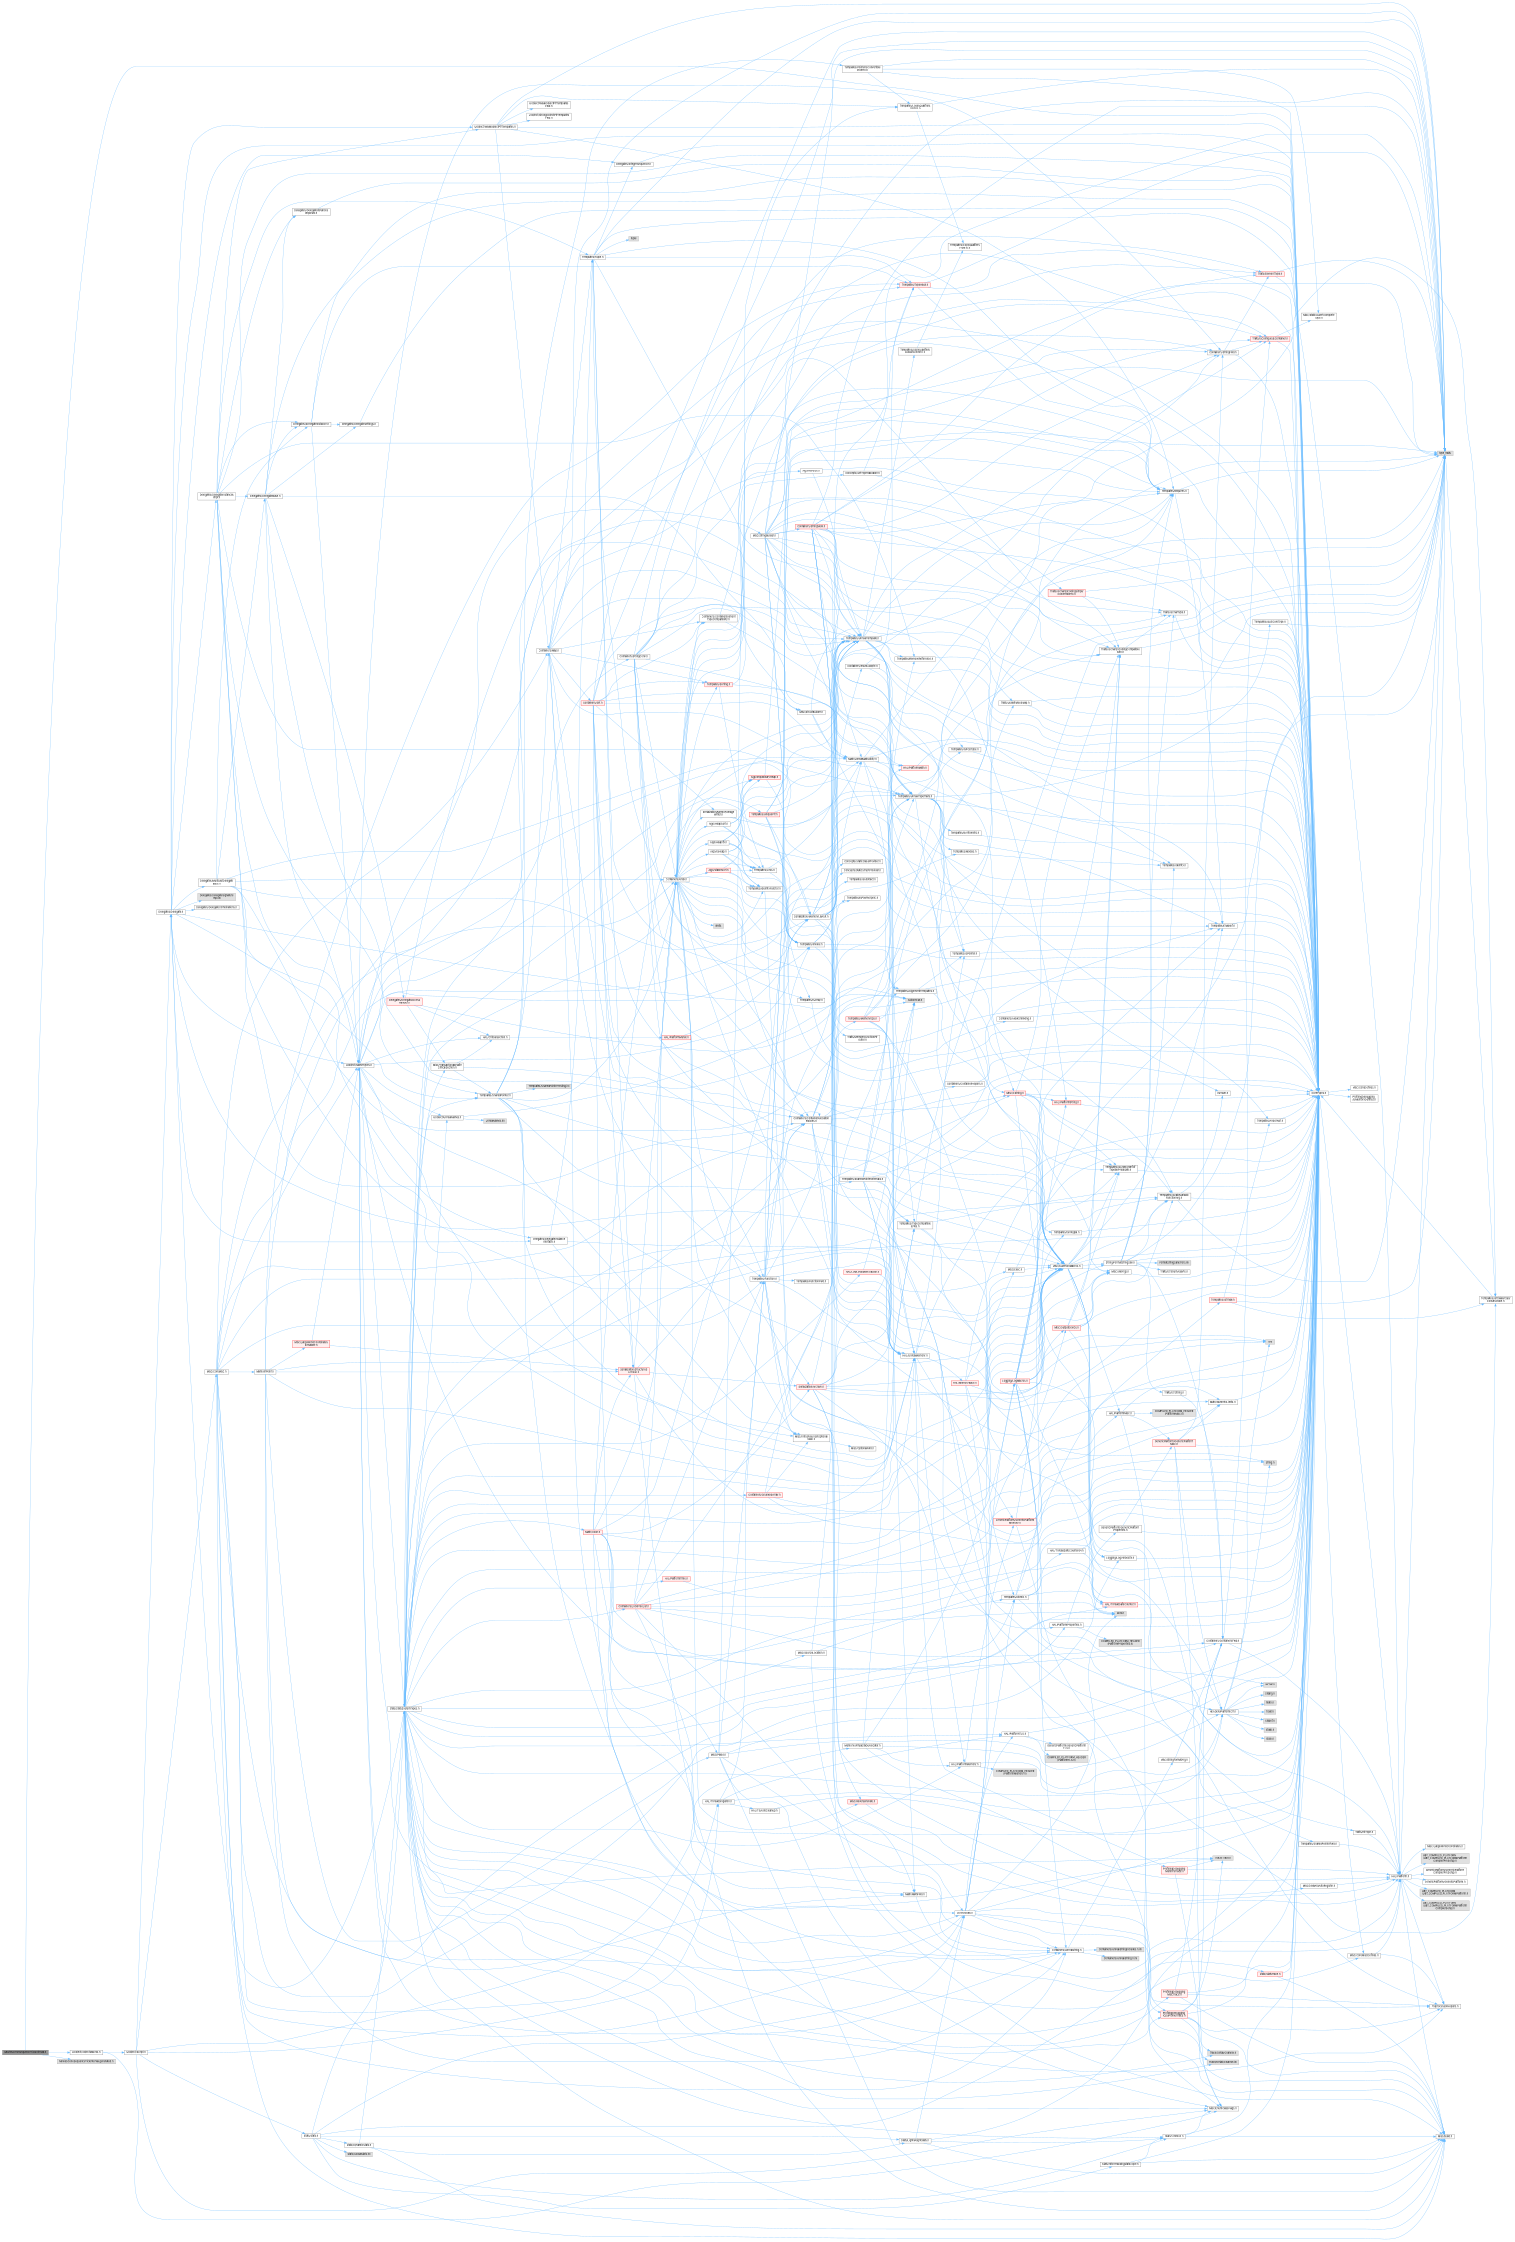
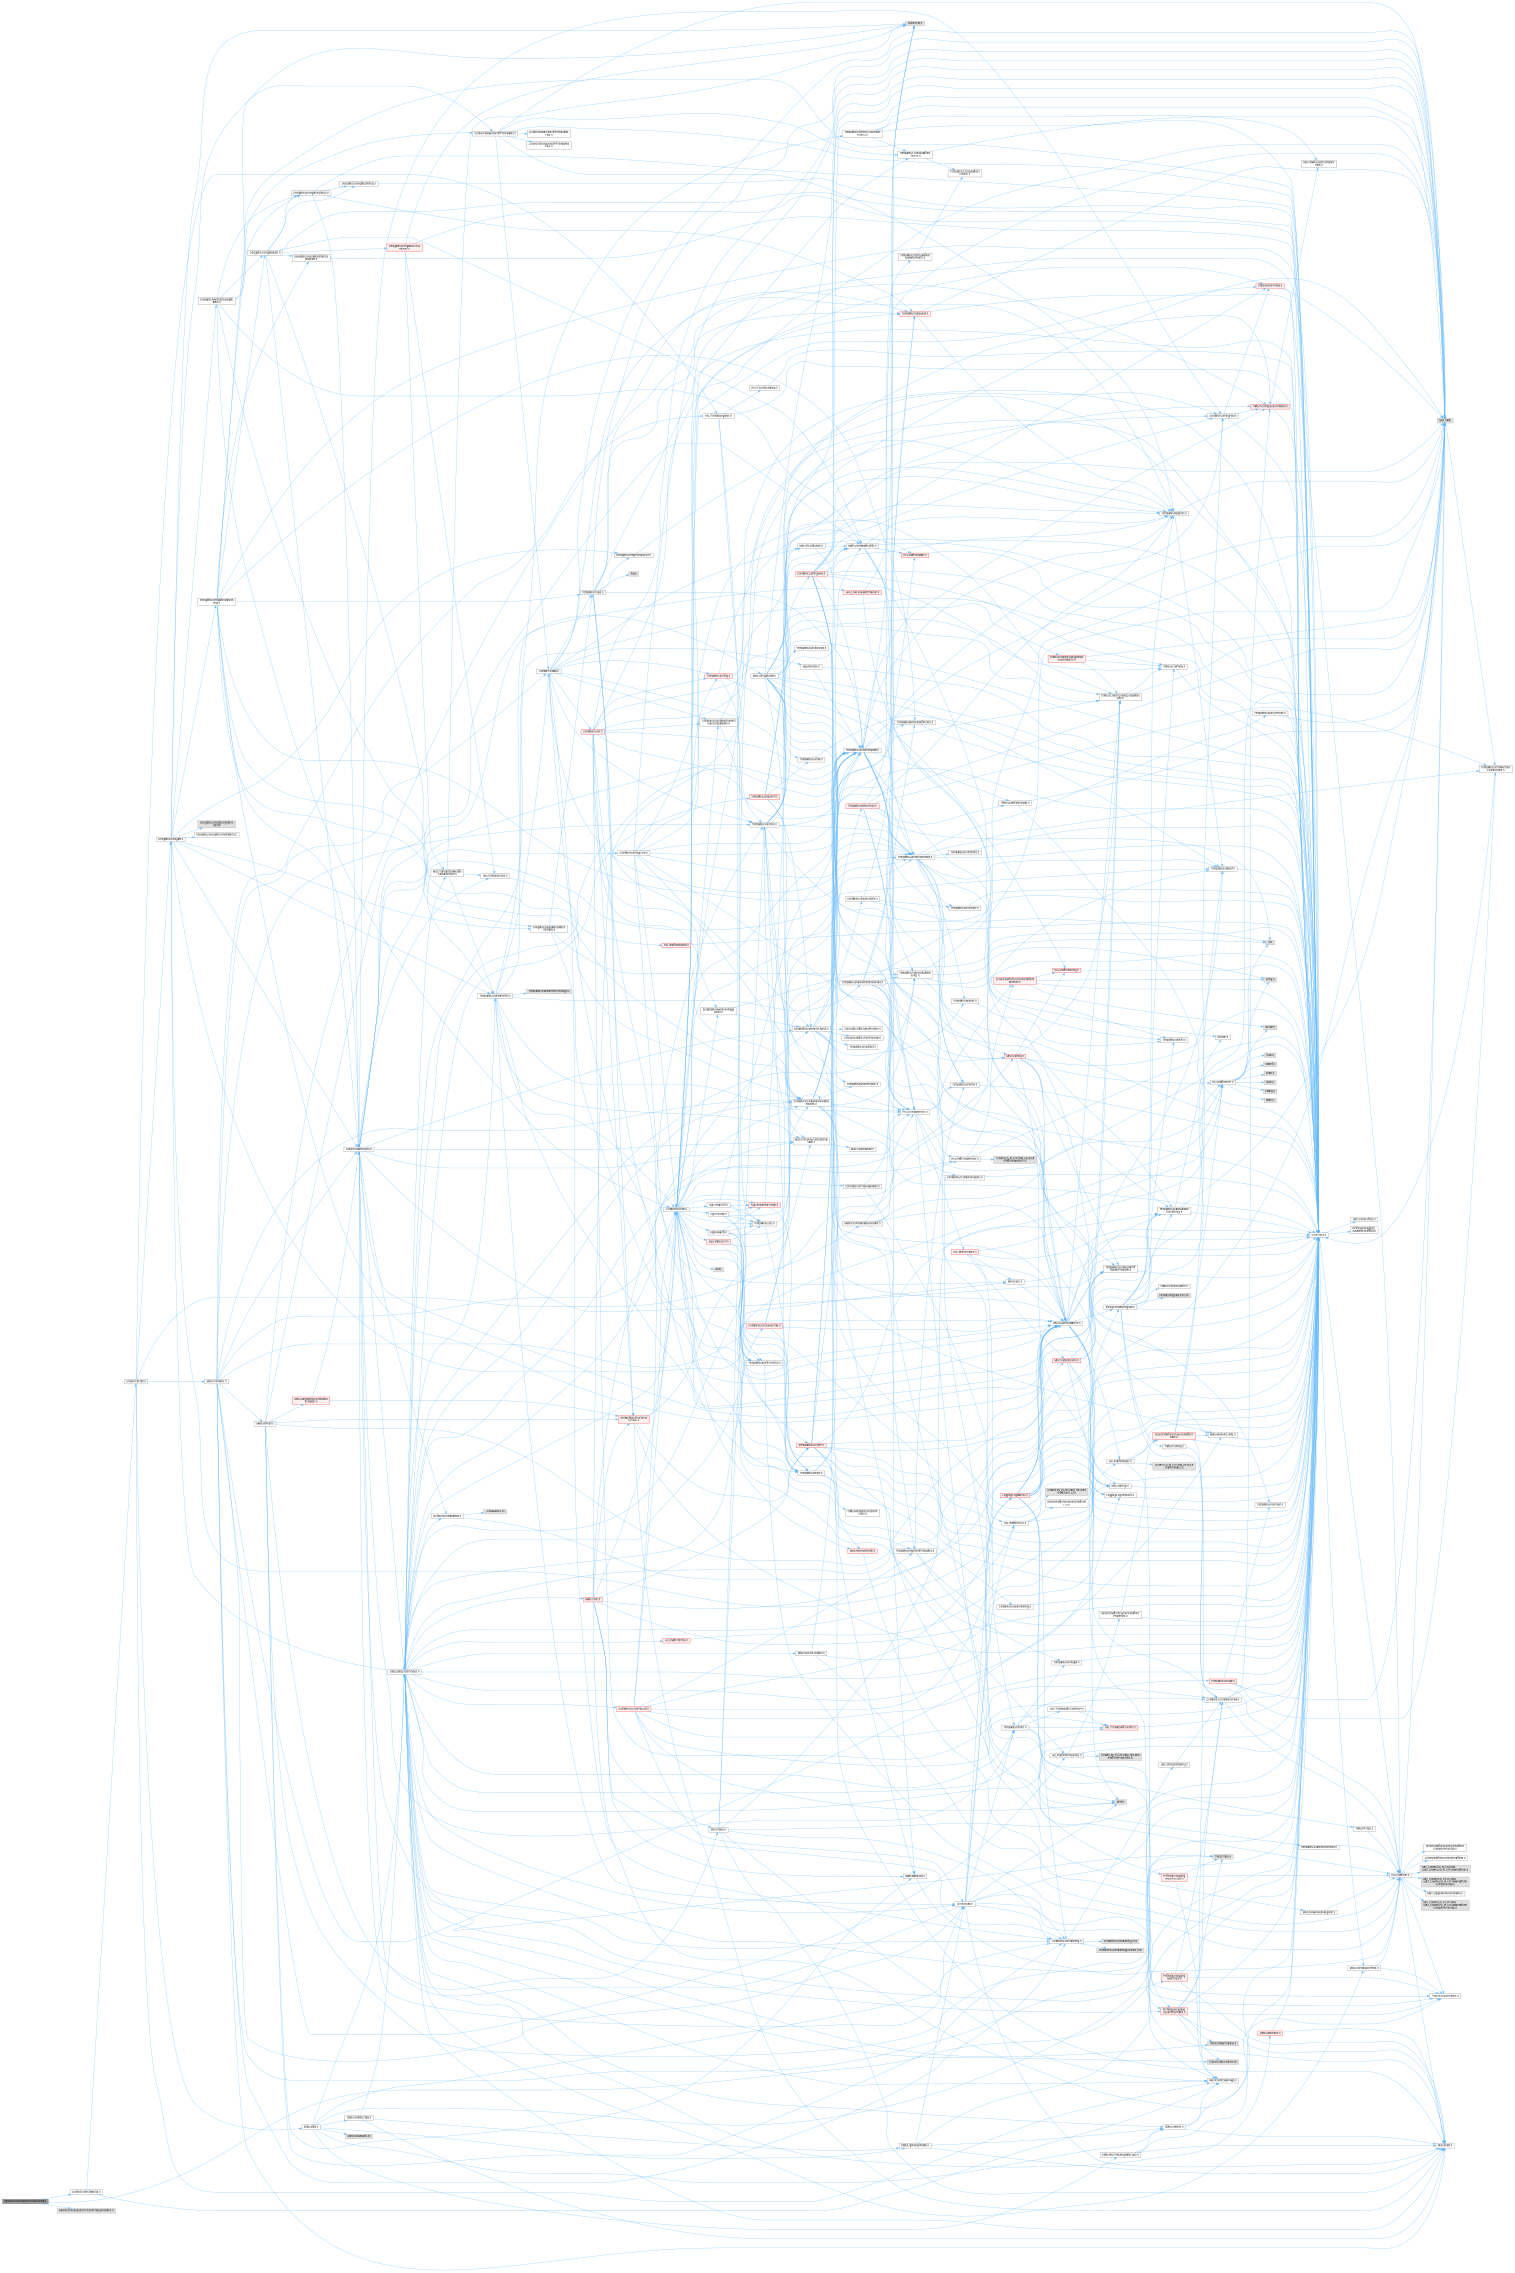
edge "Containers/StringConv.h" -> "Templates/IsArray.h": now "Templates/Sorting.h" -> "Templates/IsArray.h"
edge "Containers/Set.h" -> "Misc/AssertionMacros.h": now "Containers/Set.h" -> "Misc/Exec.h"
node "HEADER/PlatformCrt.h": label "HEADER/PlatformCrt.h" -> "HAL/PlatformCrt.h"
